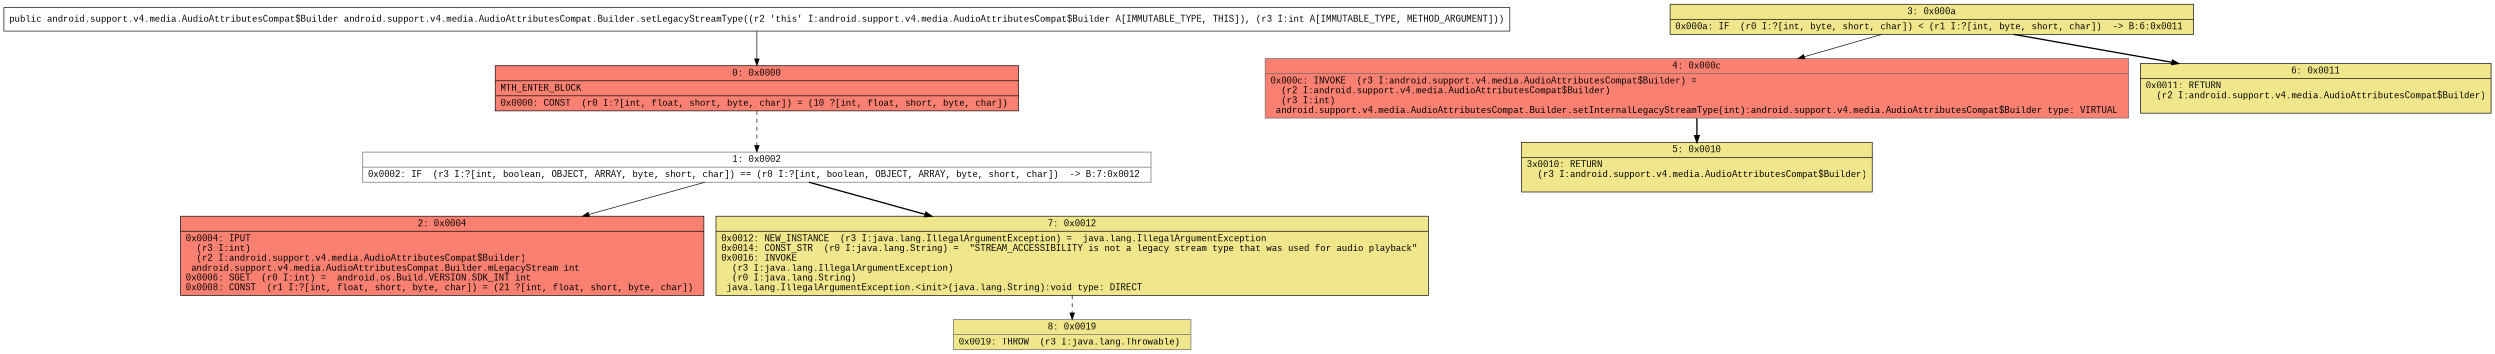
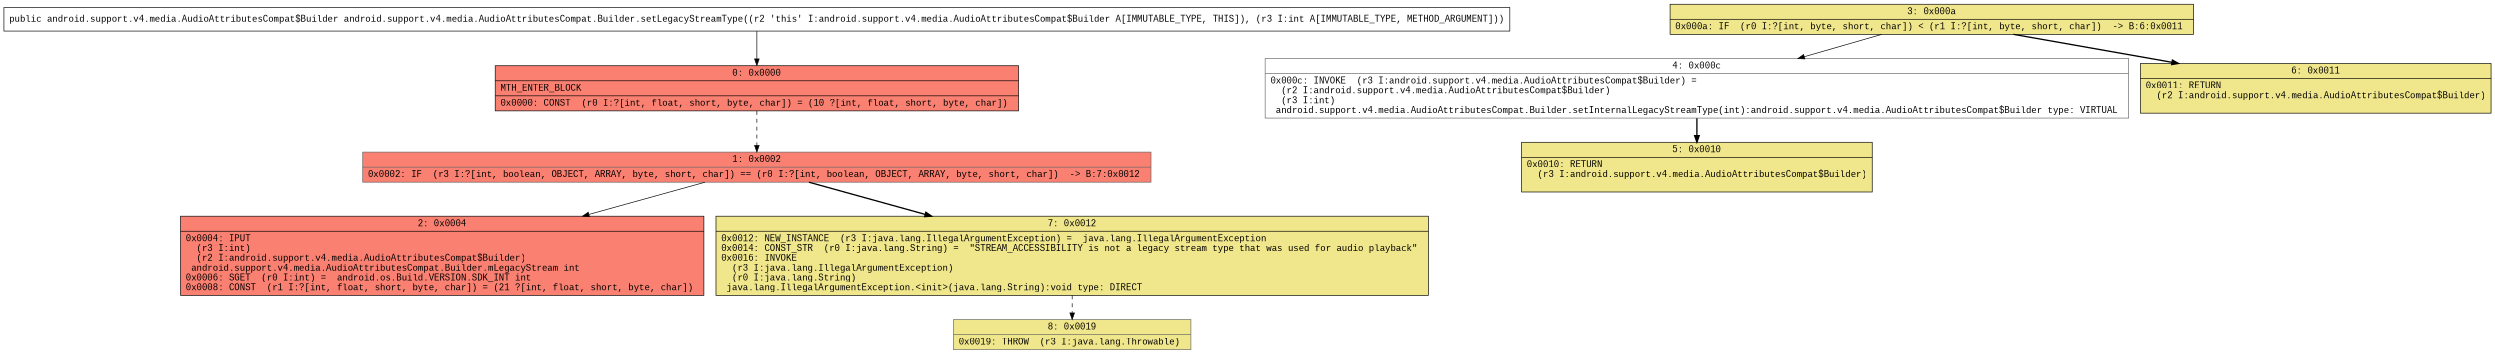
node "4: 0x000c": fillcolor salmon -> white
node "5: 0x0010": text "3x0010: RETURN" -> "0x0010: RETURN"
node "1: 0x0002": fillcolor white -> salmon
